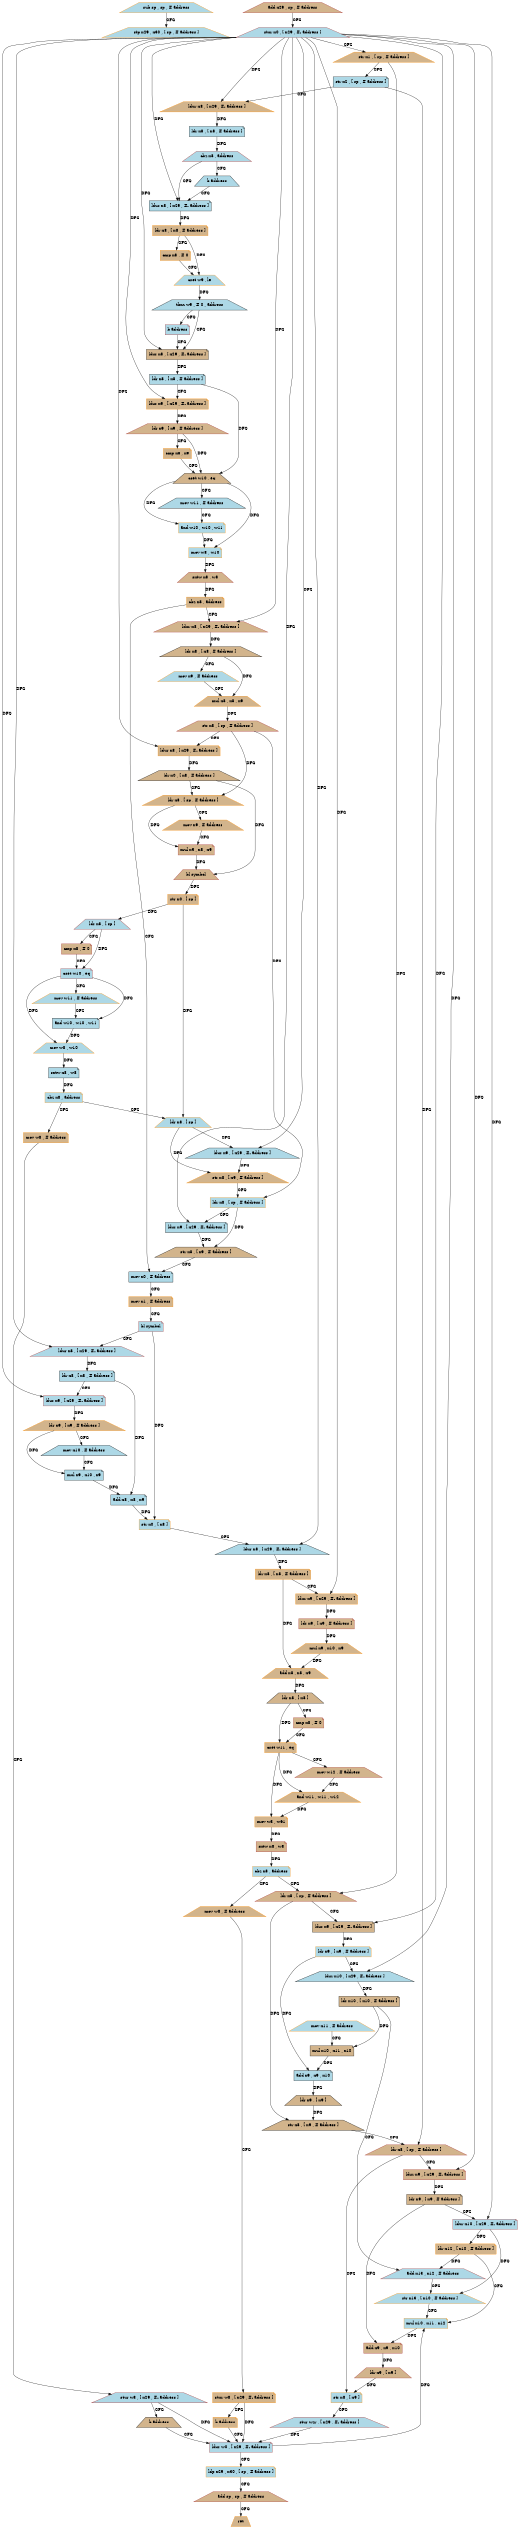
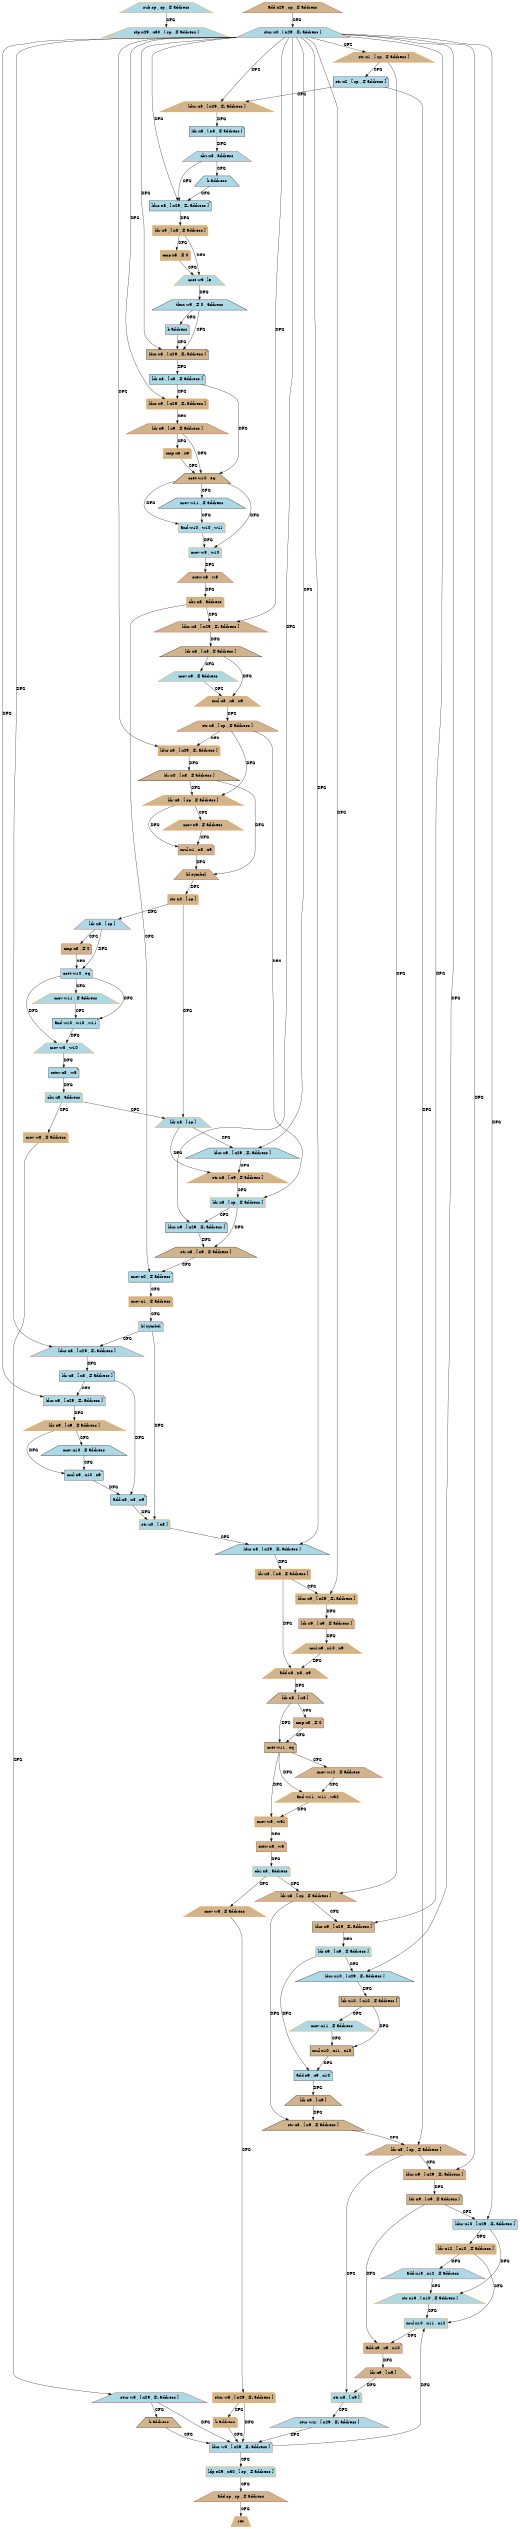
node "mul x5 , x8 , x9": label "mul x5 , x8 , x9" -> "mul x1 , x8 , x9"
node "cset w11 , eq": color darkorange -> black
node "and w11 , w11 , w12": label "and w11 , w11 , w12" -> "and w11 , w11 , w32"
edge "ldr x10 , [ x10 , # address ]" -> "add x13 , x12 , # address": now "ldr x10 , [ x10 , # address ]" -> "mov x11 , # address"
